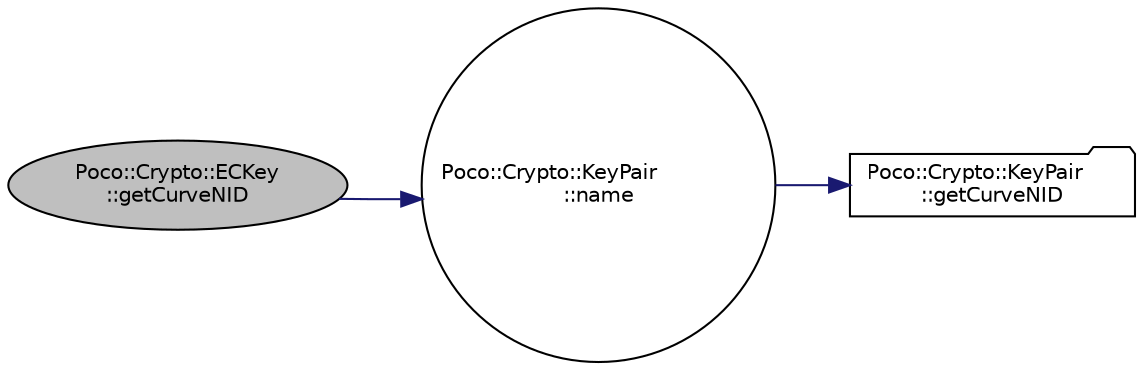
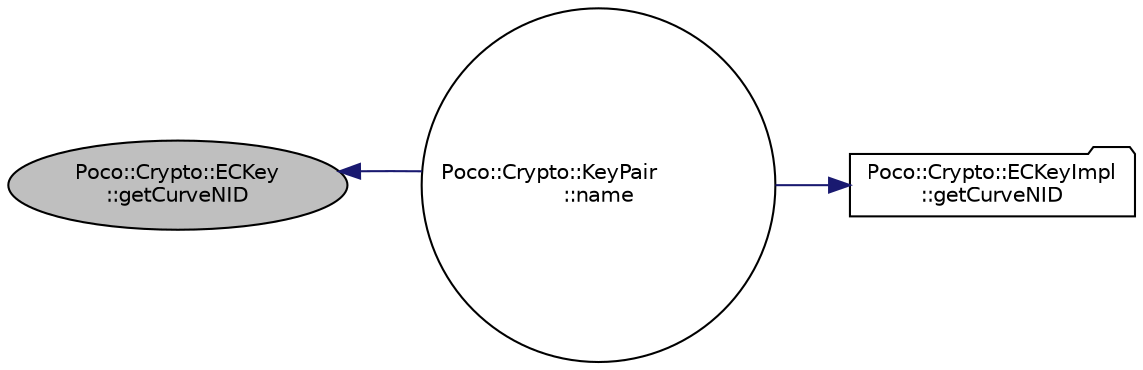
node "Poco::Crypto::KeyPair ::getCurveNID": label "Poco::Crypto::KeyPair ::getCurveNID" -> "Poco::Crypto::ECKeyImpl ::getCurveNID"
edge "Poco::Crypto::ECKey ::getCurveNID" -> "Poco::Crypto::KeyPair ::name": reversed
